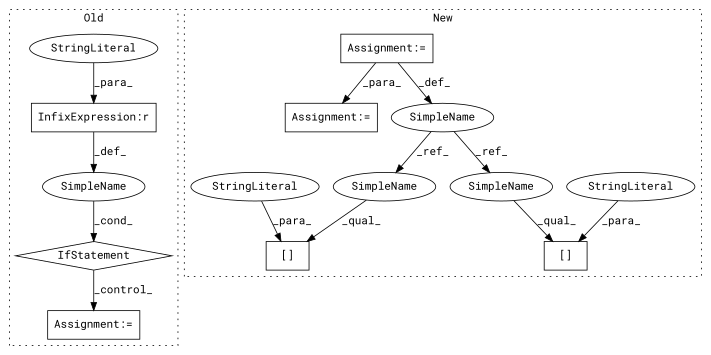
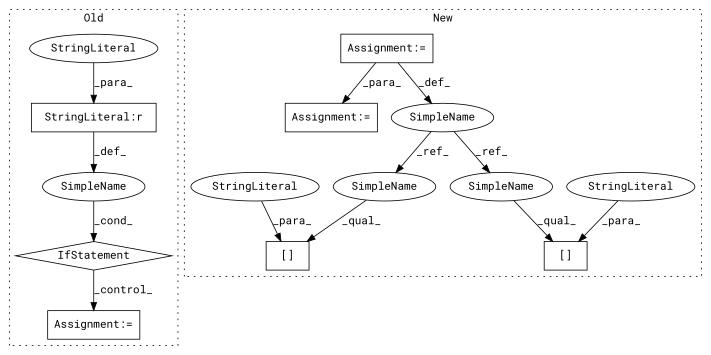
node "InfixExpression:r": label "InfixExpression:r" -> "StringLiteral:r"
